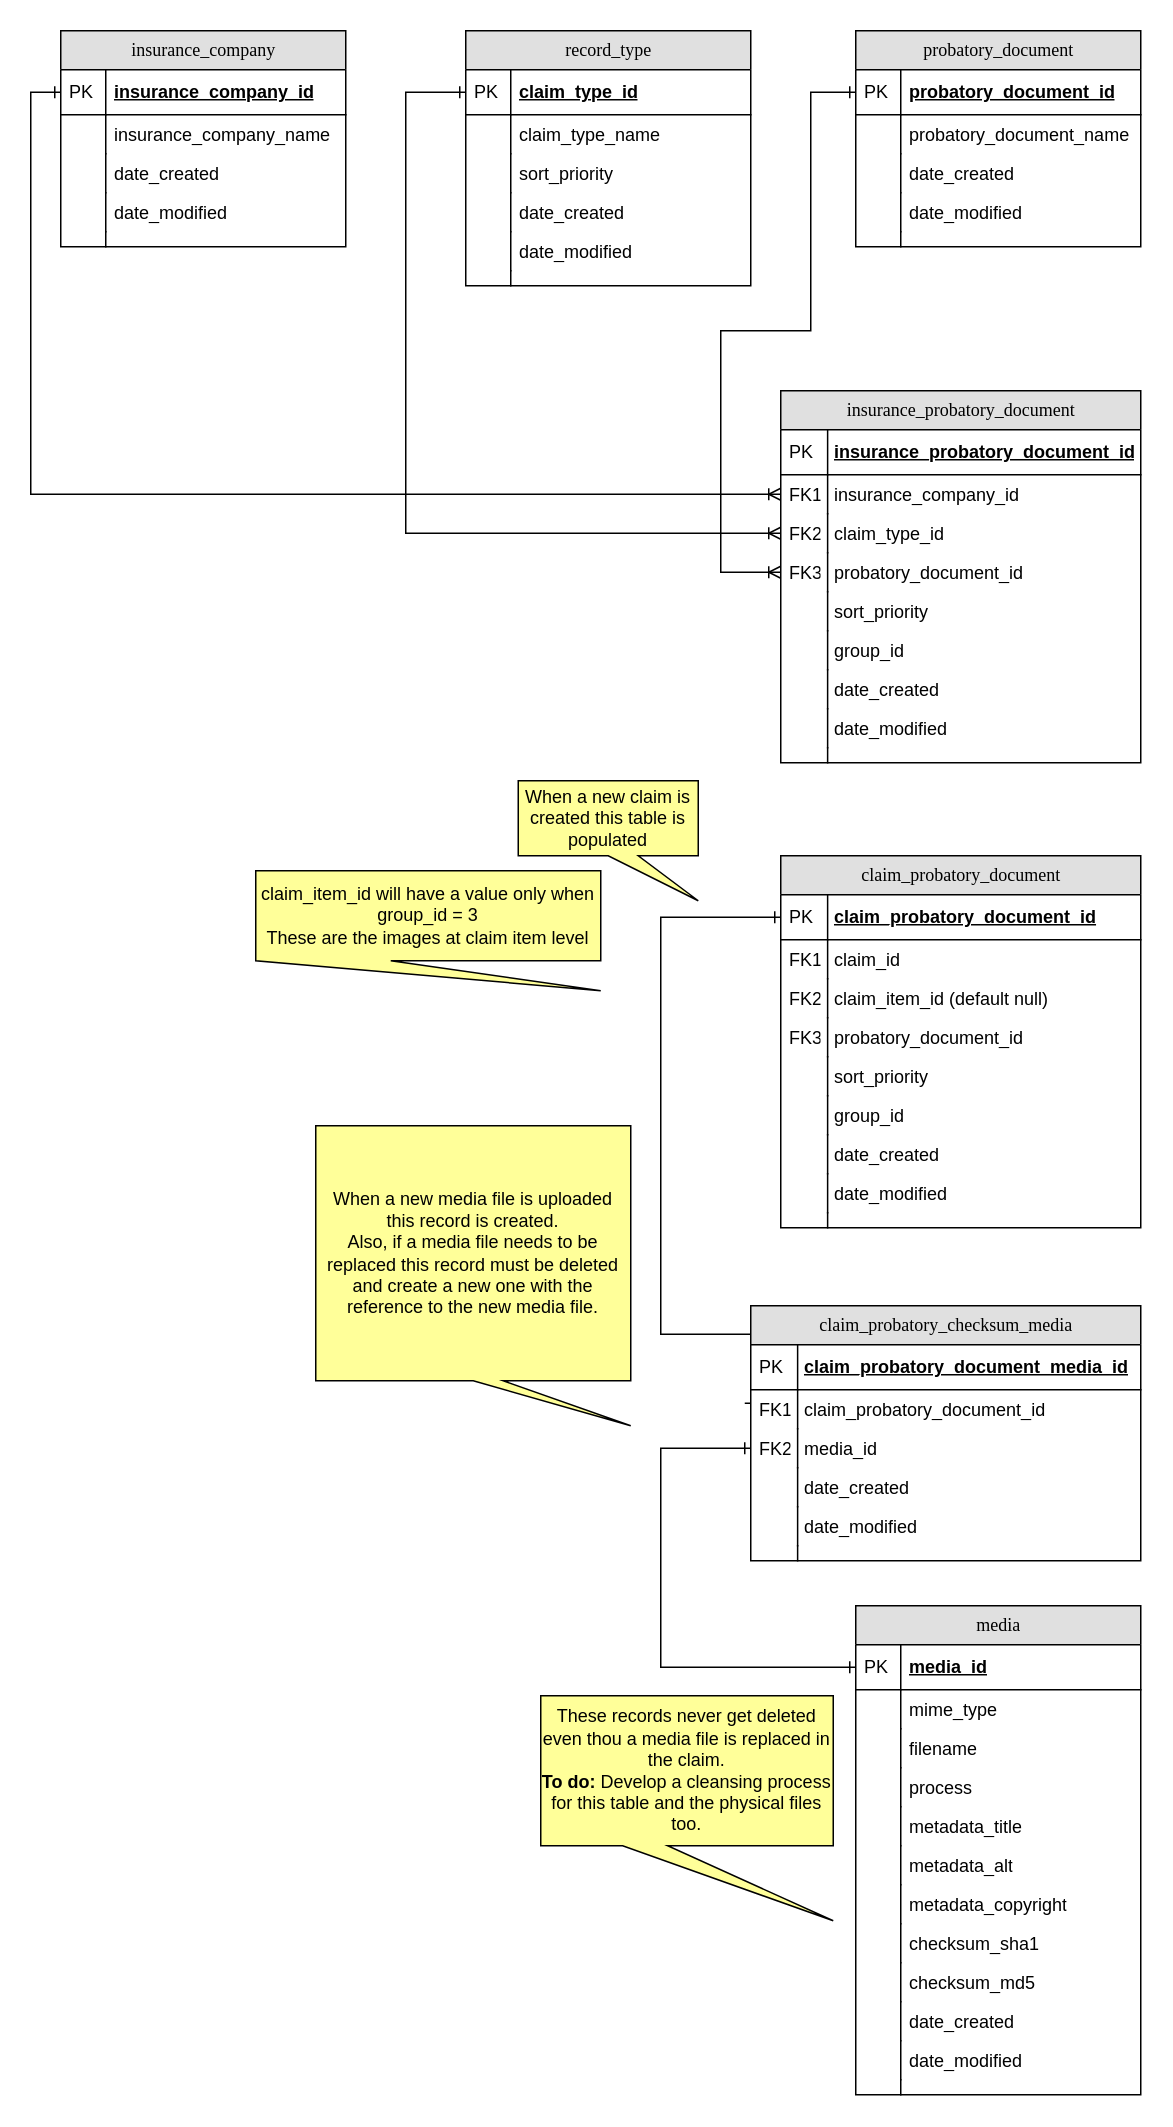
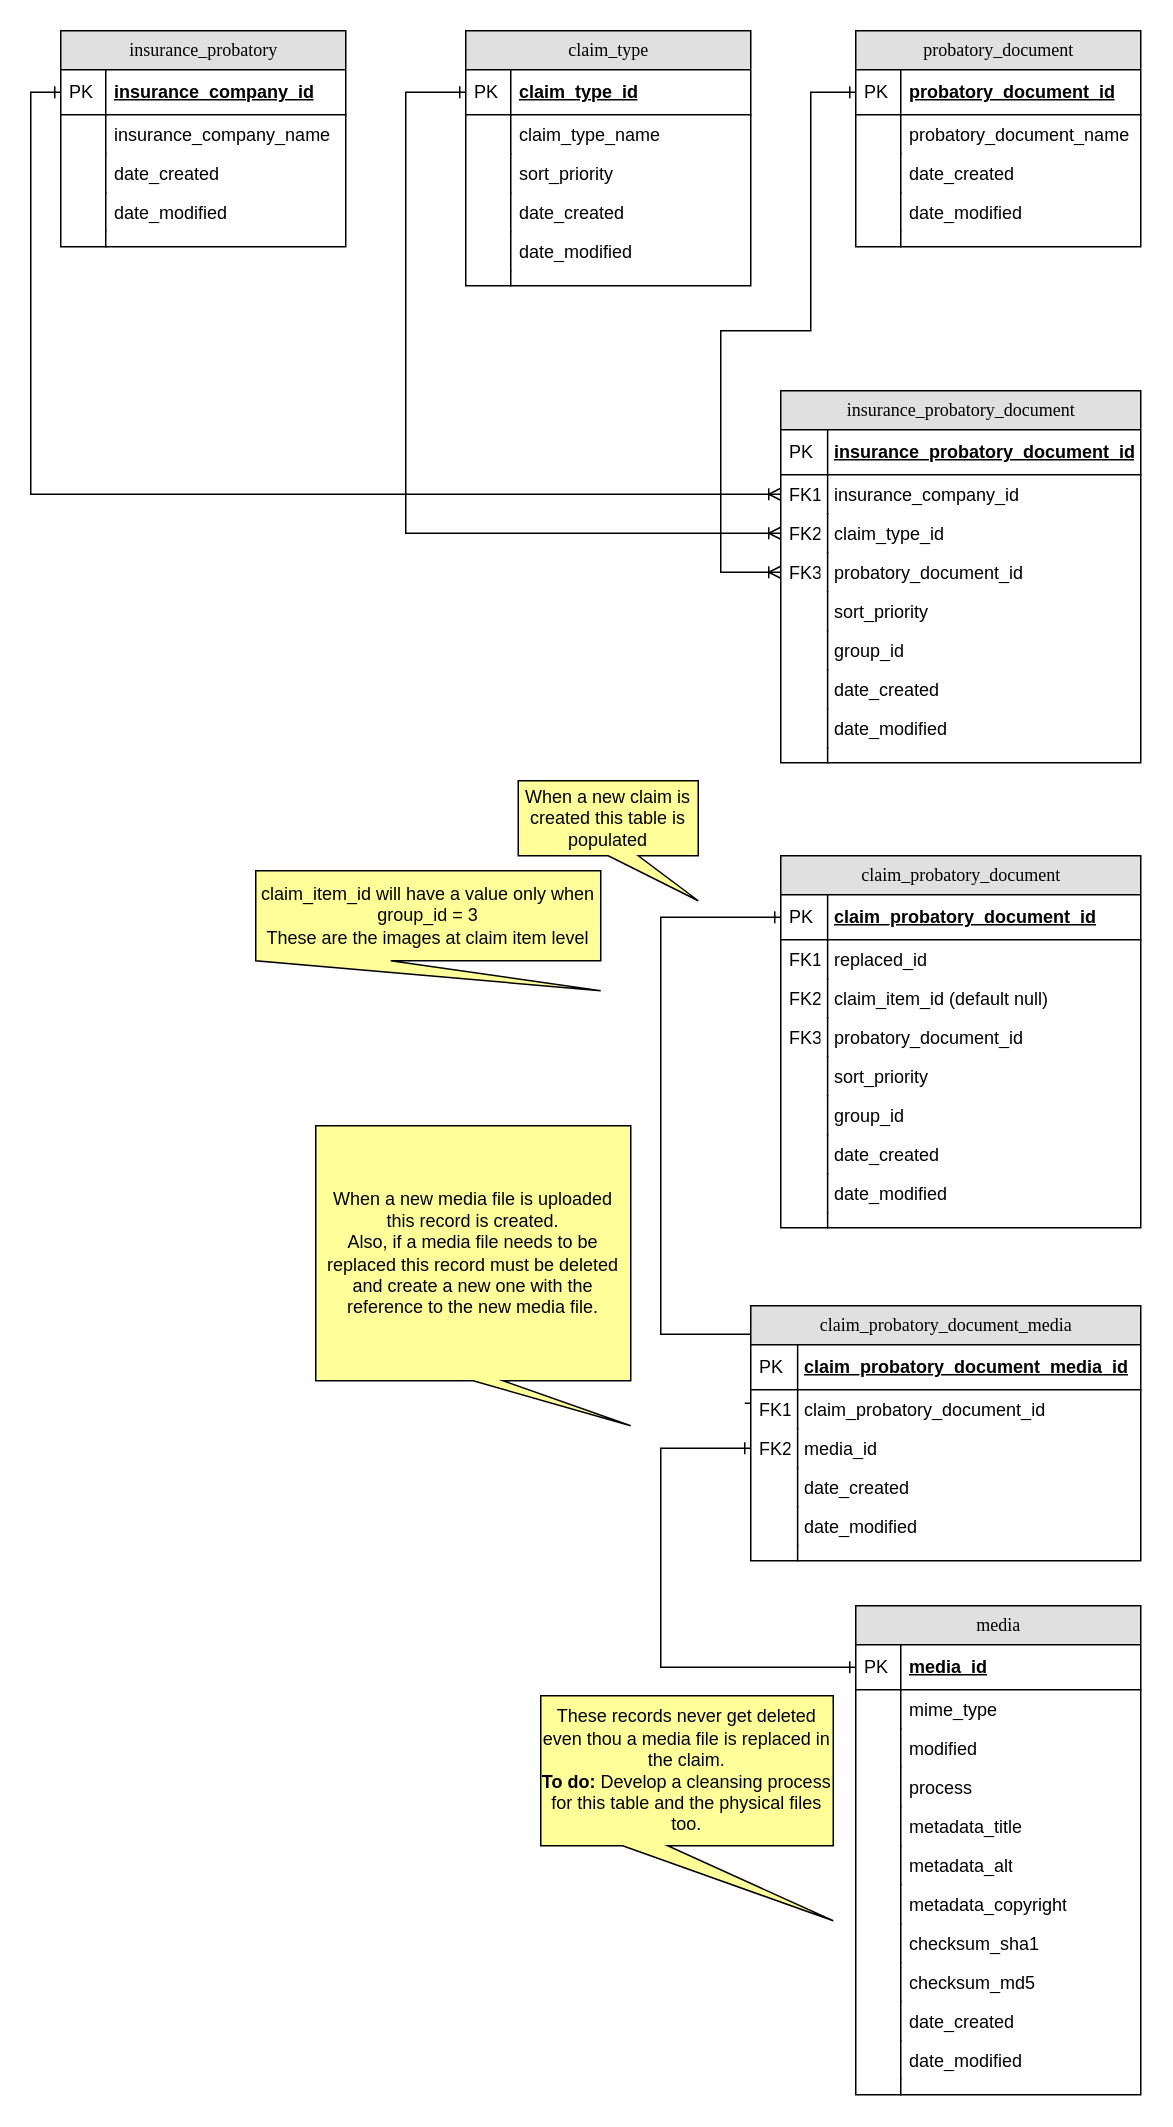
node "insurance_company": label "insurance_company" -> "insurance_probatory"
node "record_type": label "record_type" -> "claim_type"
node "claim_id": label "claim_id" -> "replaced_id"
node "claim_probatory_checksum_media": label "claim_probatory_checksum_media" -> "claim_probatory_document_media"
node "filename": label "filename" -> "modified"
